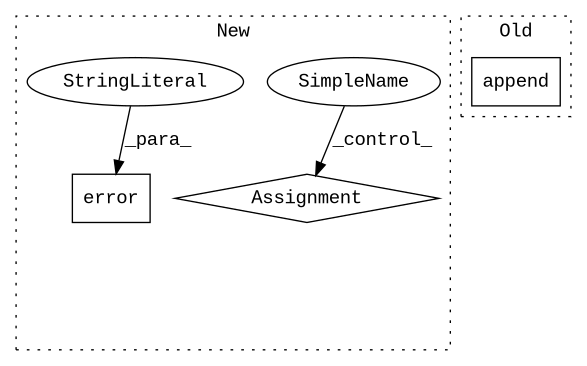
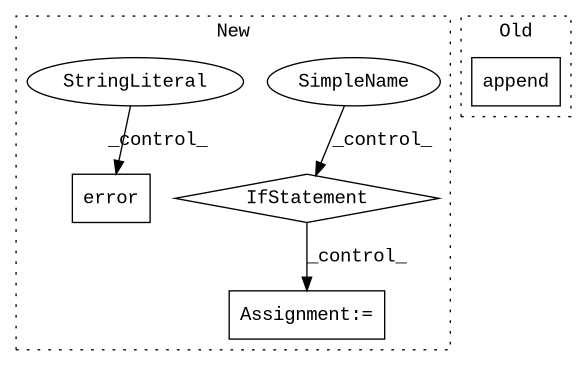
edge "StringLiteral" -> "error": label "_para_" -> "_control_"
node "Assignment": label "Assignment" -> "IfStatement"
node "Assignment:=": added
